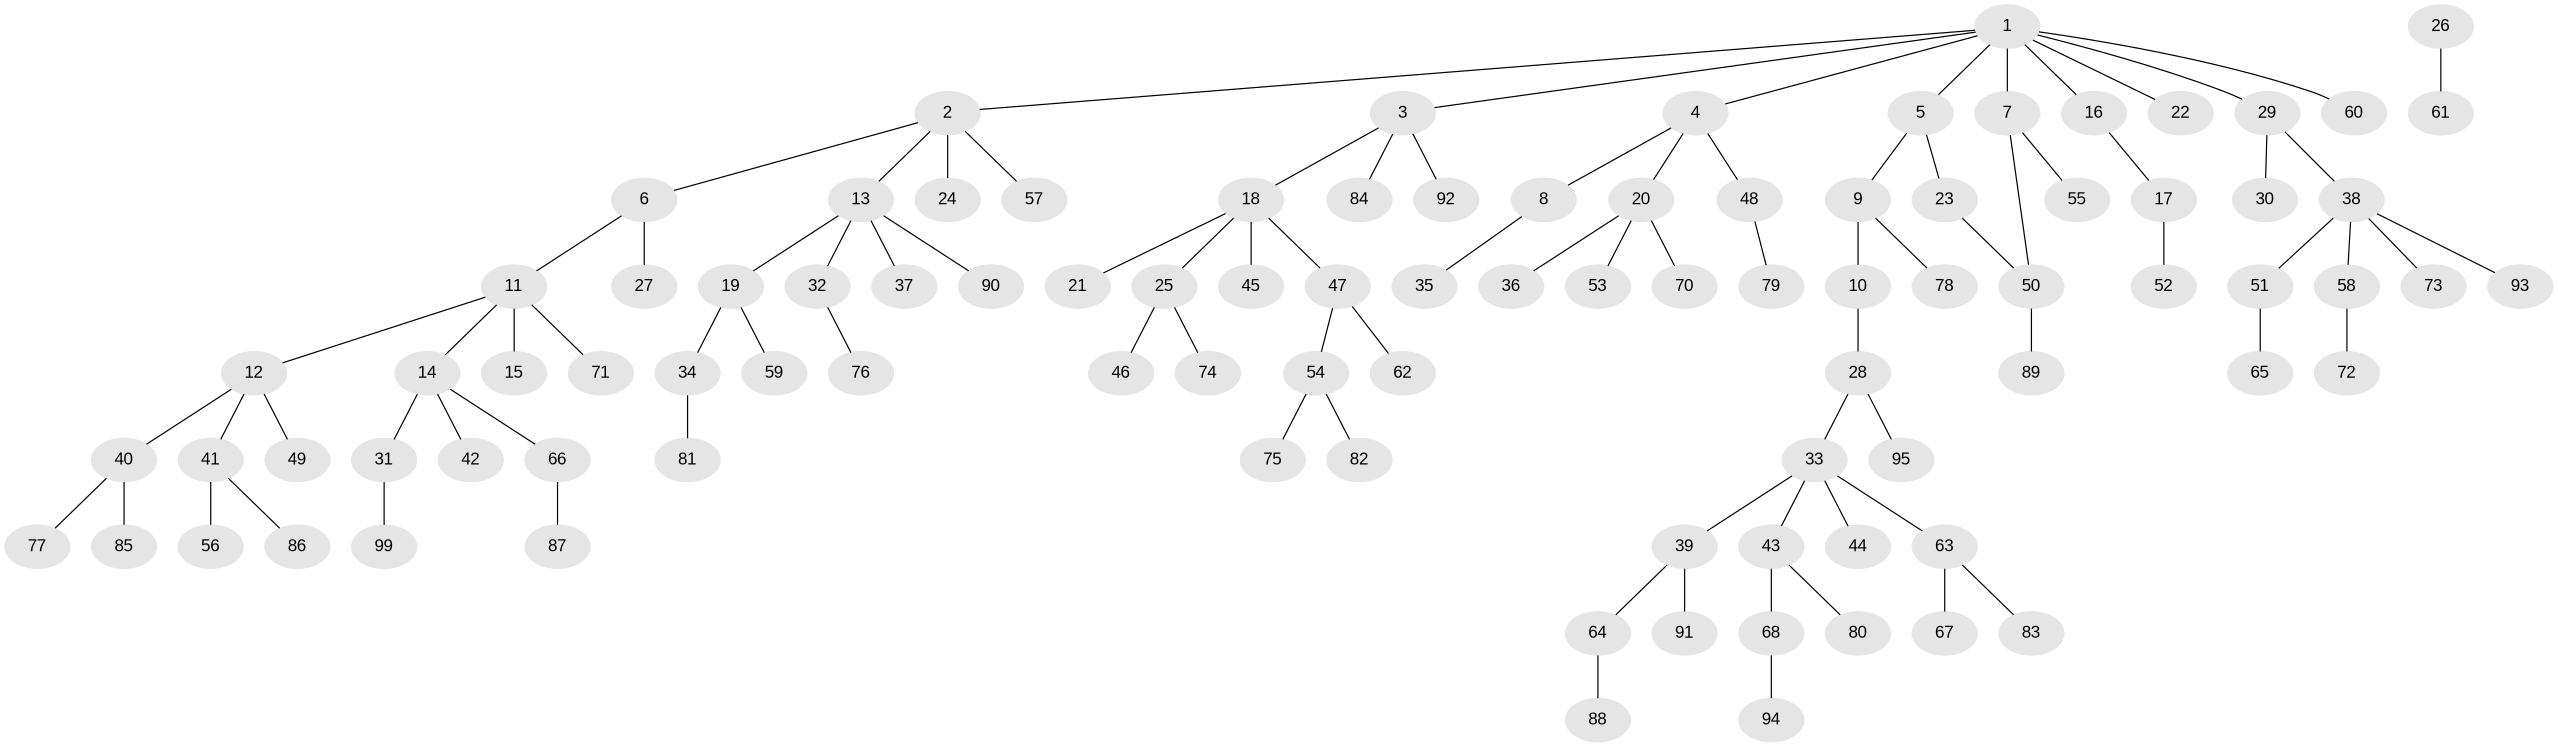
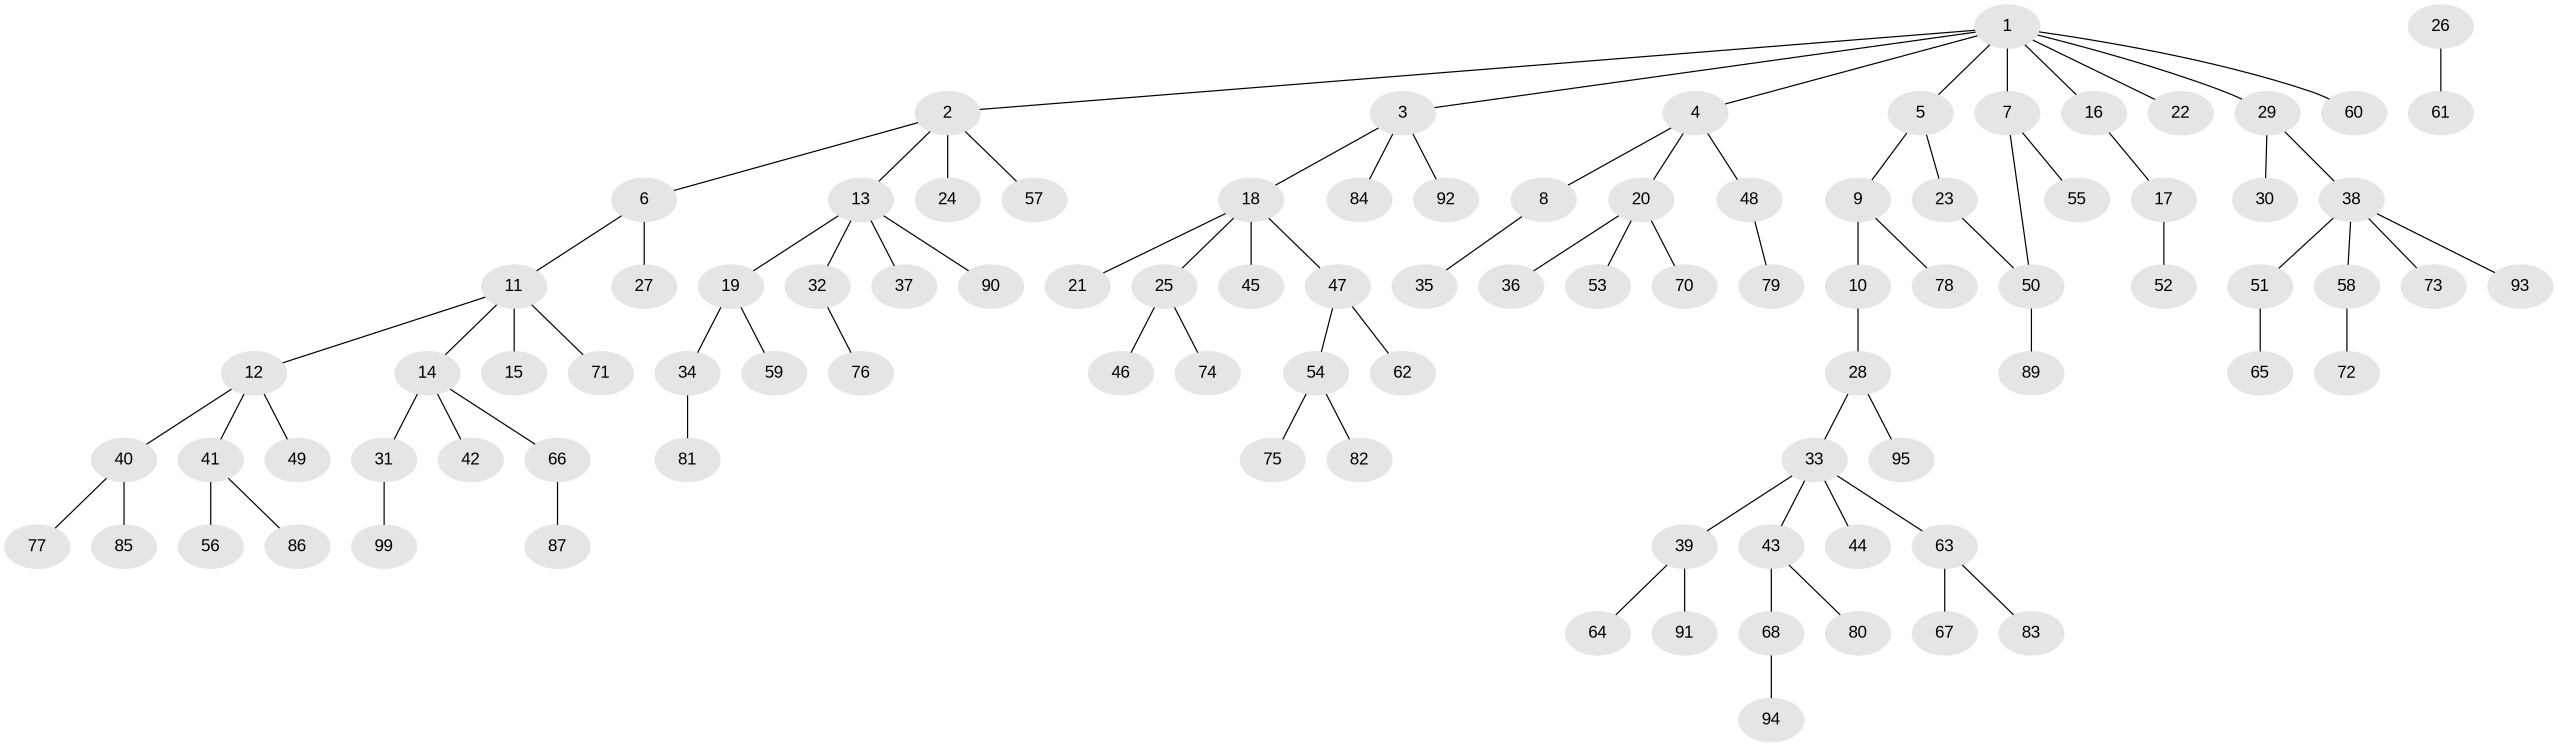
node "88": removed
